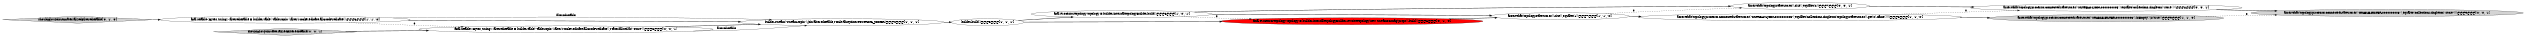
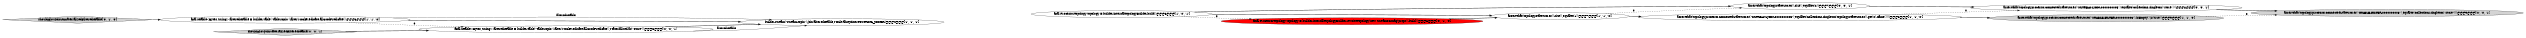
node "builder.build()@@@5@@@['1', '1', '1']": removed
